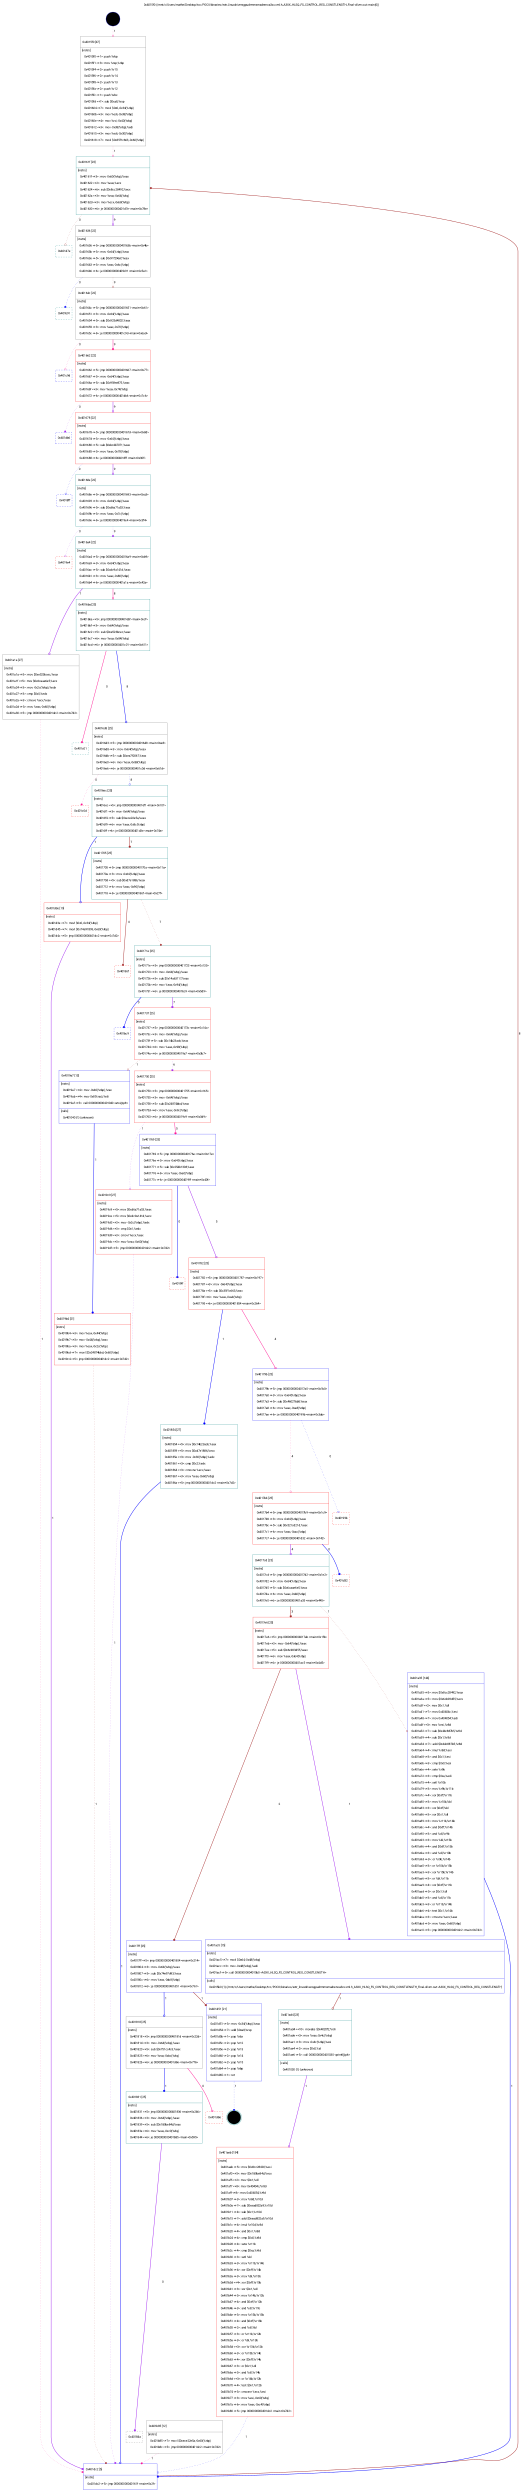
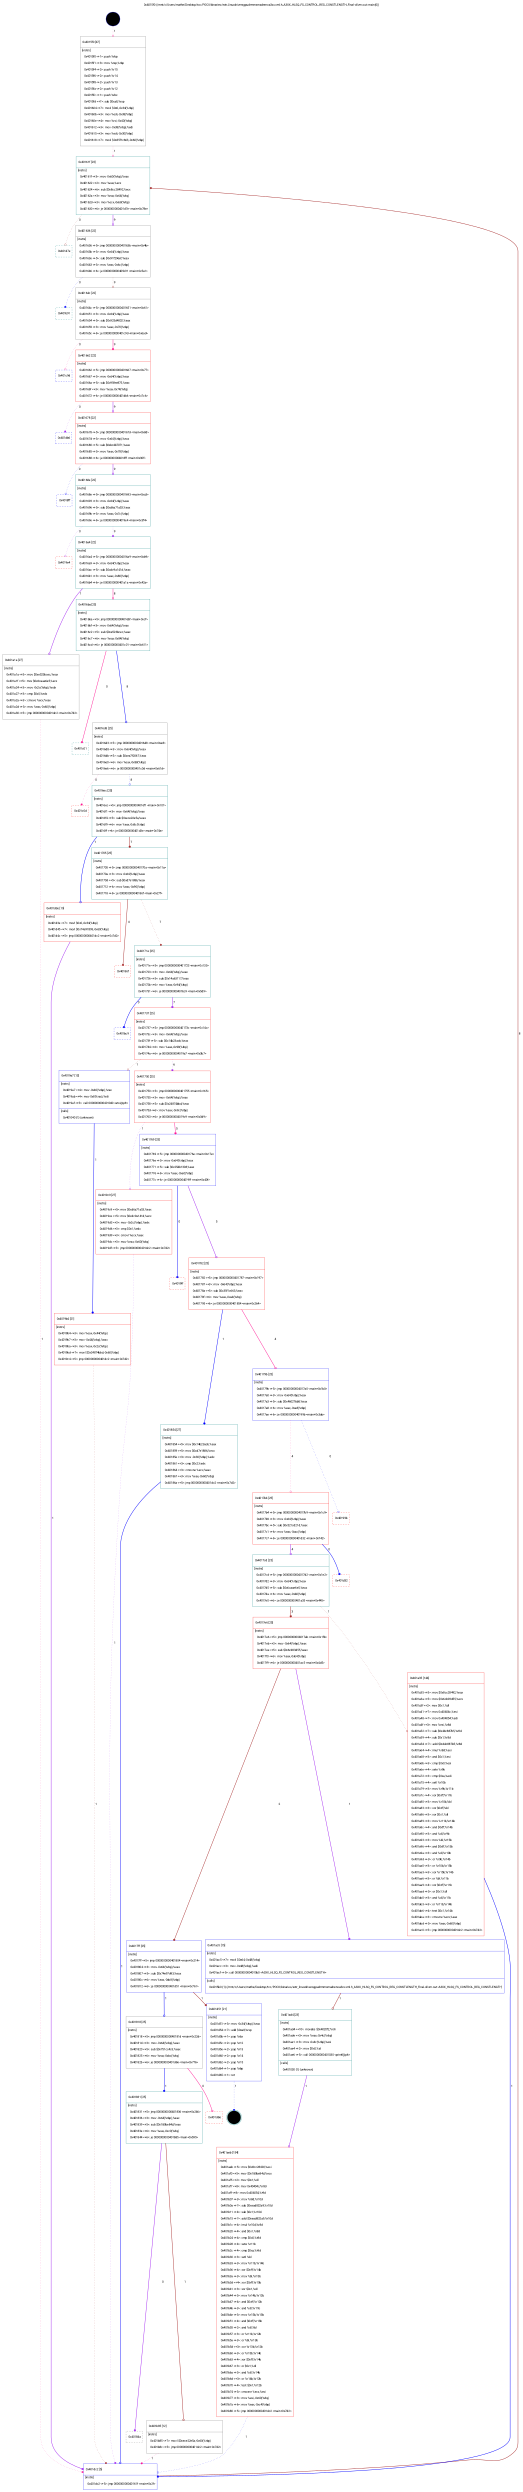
node "0x401a35 [144]": color blue -> red
edge "0x401831 [25]" -> "0x401b85 [12]": added, label "1"
